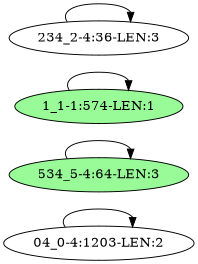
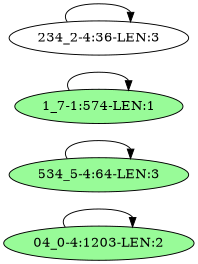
node "1_1-1:574-LEN:1": label "1_1-1:574-LEN:1" -> "1_7-1:574-LEN:1"
node "04_0-4:1203-LEN:2": fillcolor white -> palegreen
